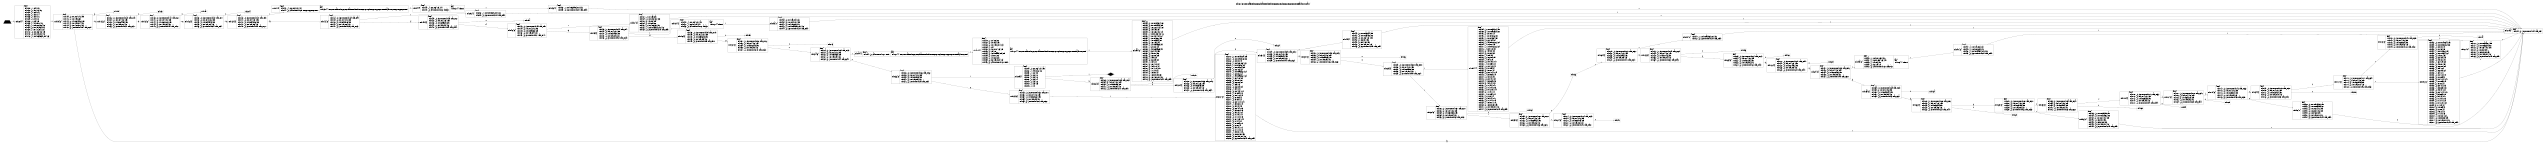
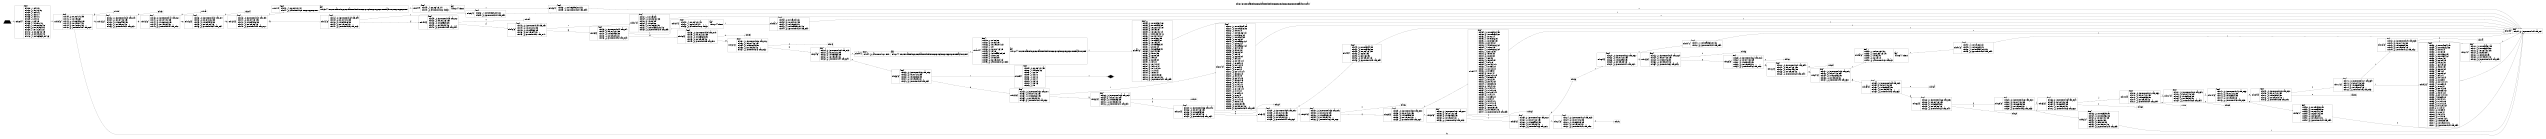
edge "0x4020bf [21]" -> "0x401565 [25]": now "0x40154c [25]" -> "0x401565 [25]"
